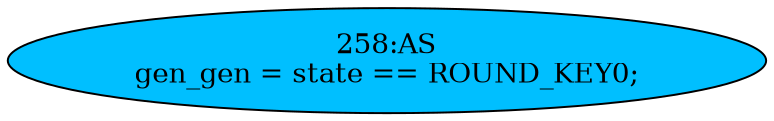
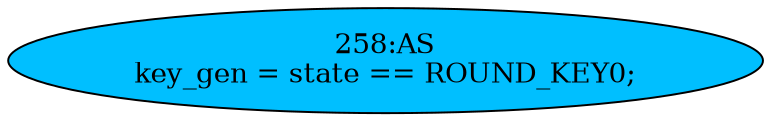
node "258:AS gen_gen = state == ROUND_KEY0;": label "258:AS gen_gen = state == ROUND_KEY0;" -> "258:AS key_gen = state == ROUND_KEY0;"
